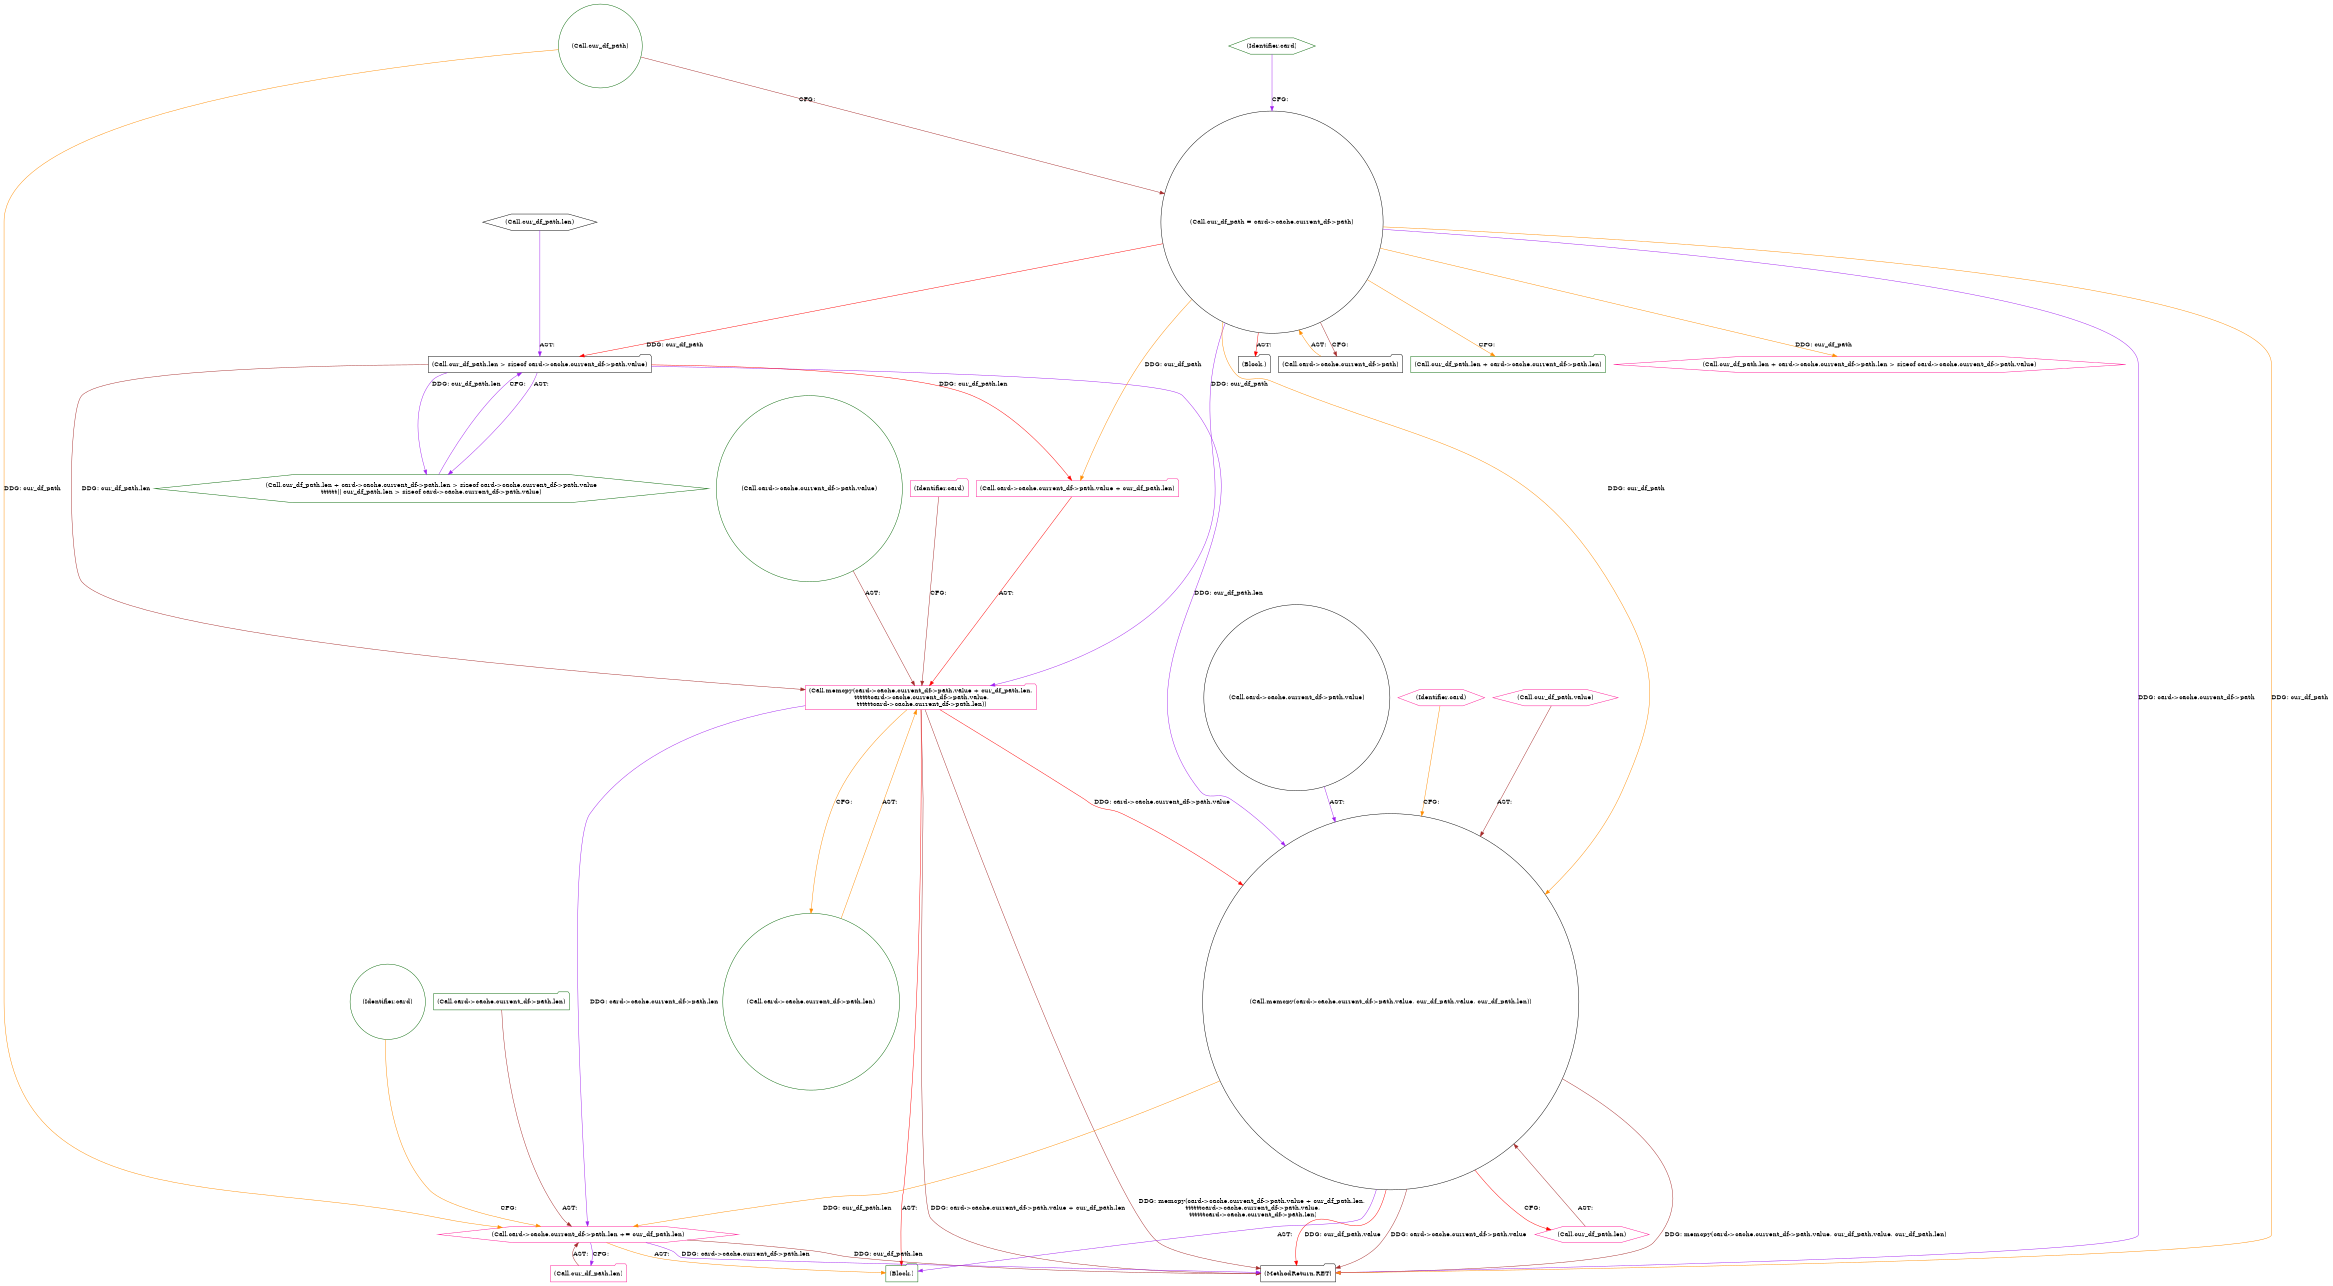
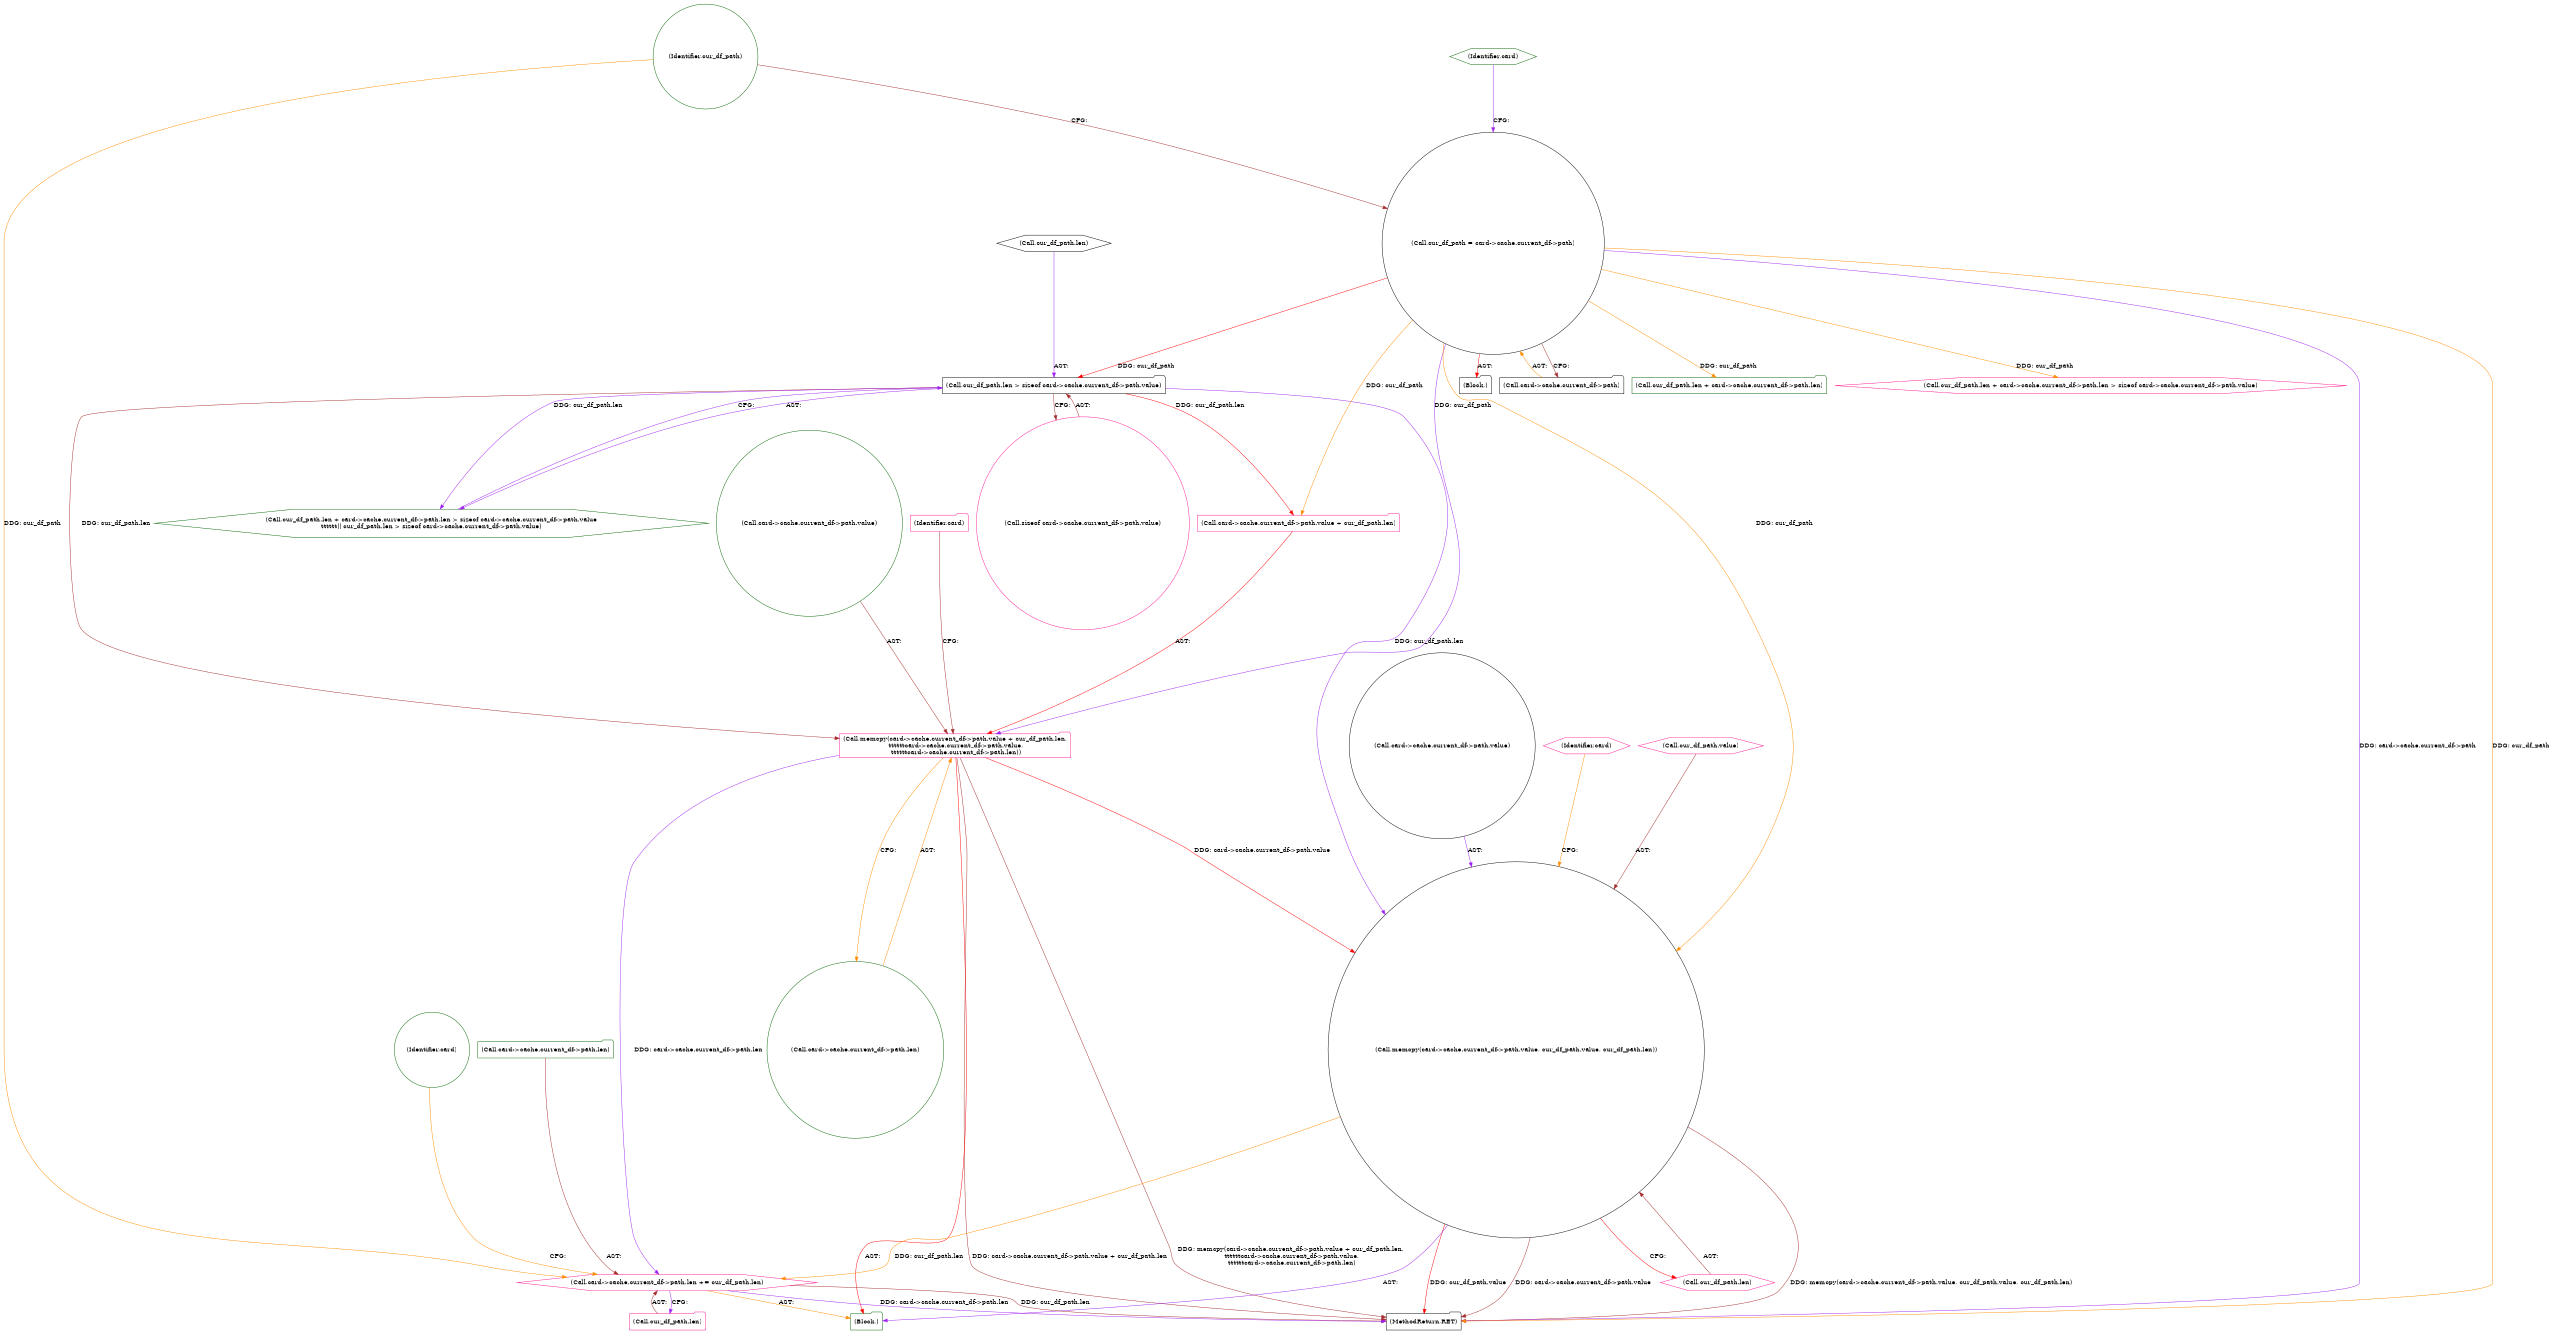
node "(Call,cur_df_path)": label "(Call,cur_df_path)" -> "(Identifier,cur_df_path)"
edge "(Call,cur_df_path = card->cache.current_df->path)" -> "(Call,cur_df_path.len + card->cache.current_df->path.len)": label "CFG: " -> "DDG: cur_df_path"
node "(Call,sizeof card->cache.current_df->path.value)": added
